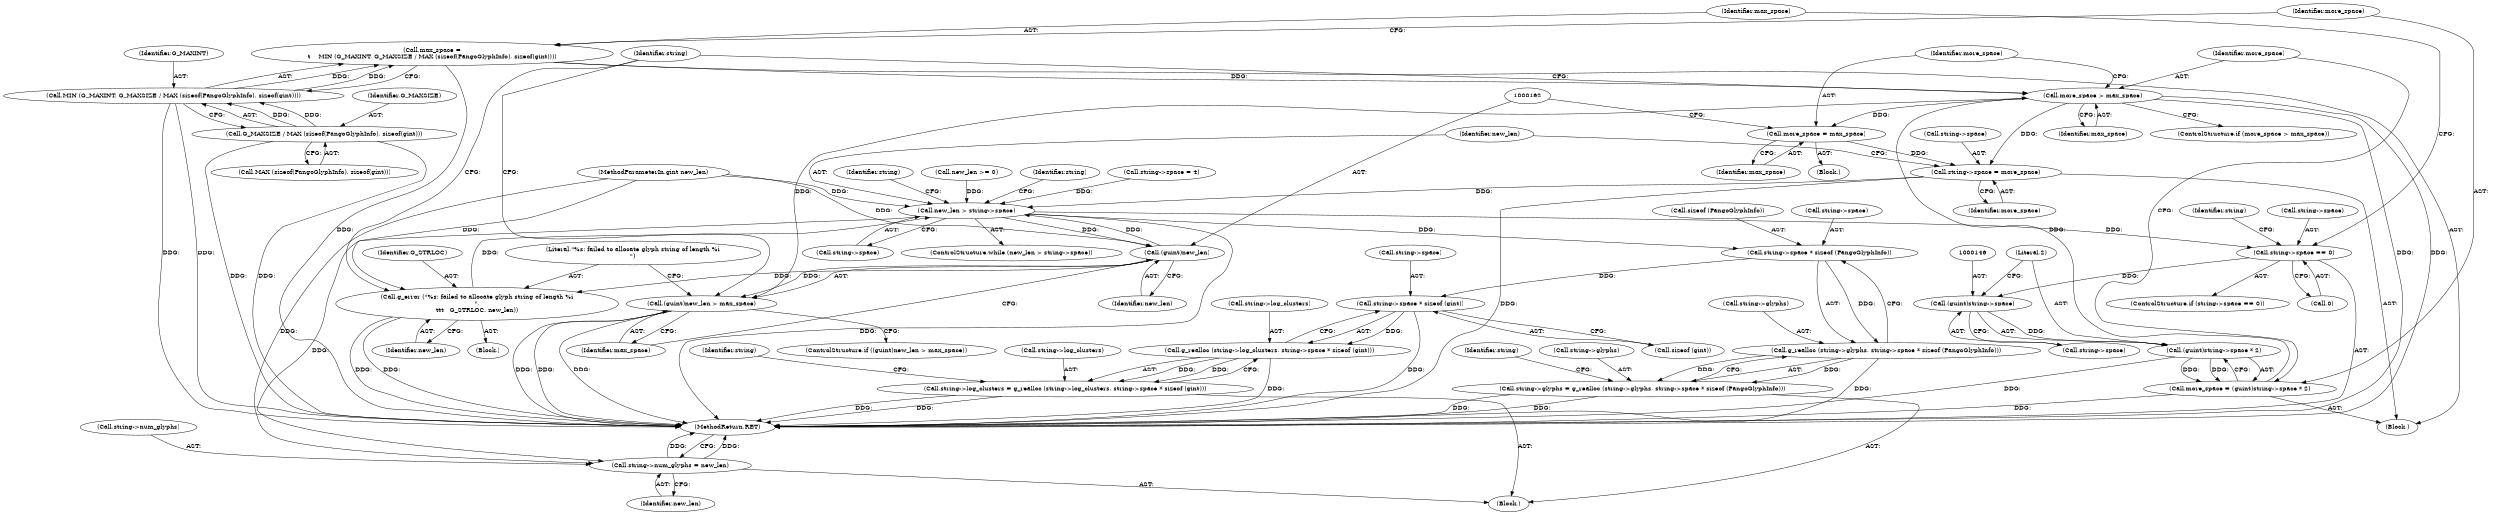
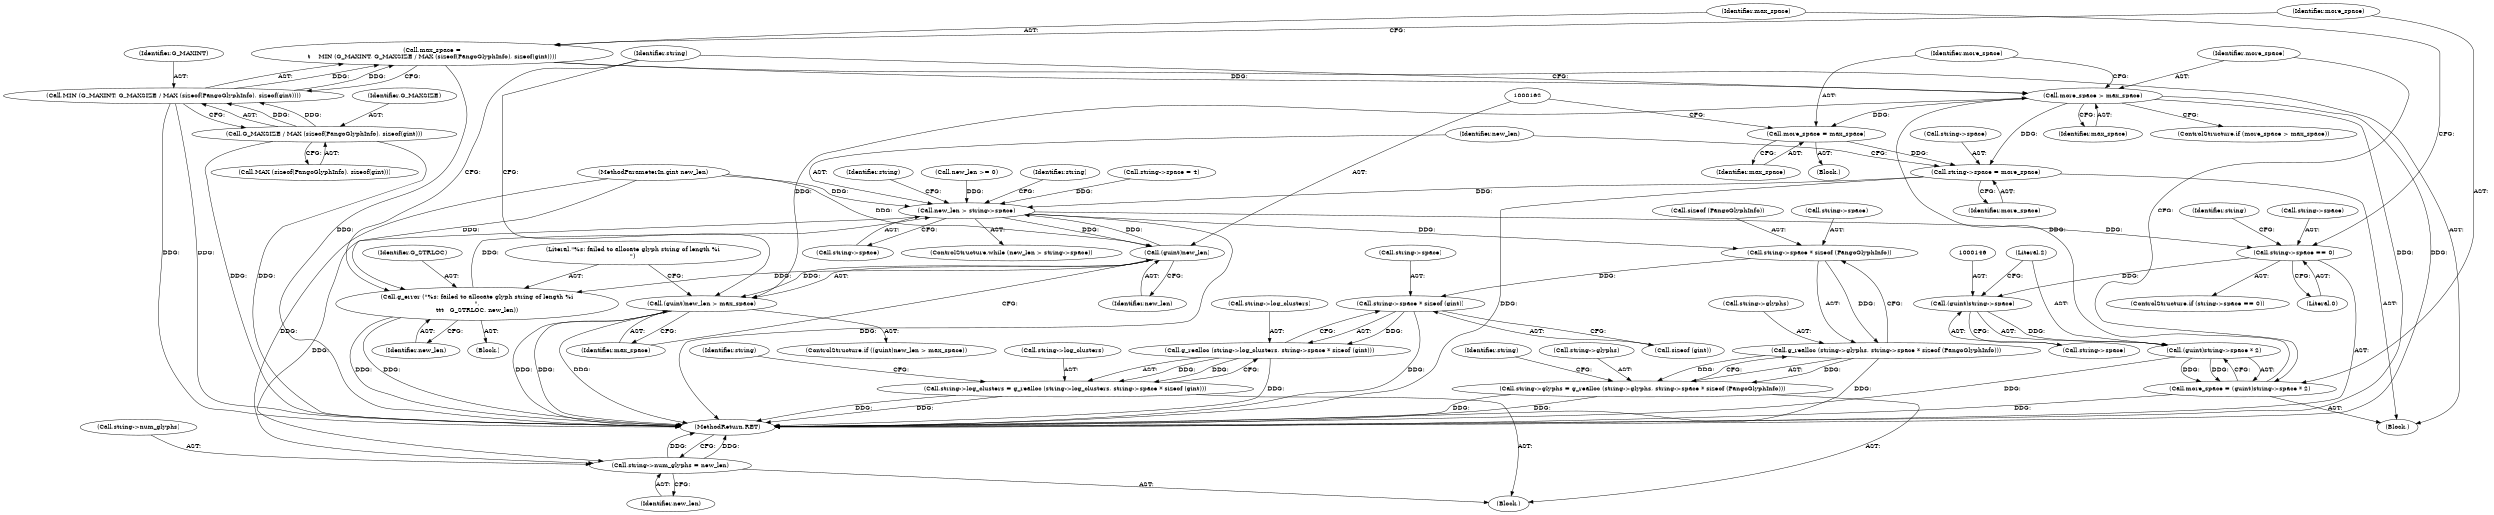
node "(Call,0)": label "(Call,0)" -> "(Literal,0)"
edge "(Call,(guint)new_len > max_space)" -> "(ControlStructure,if ((guint)new_len > max_space))": label "CFG: " -> "AST: "
